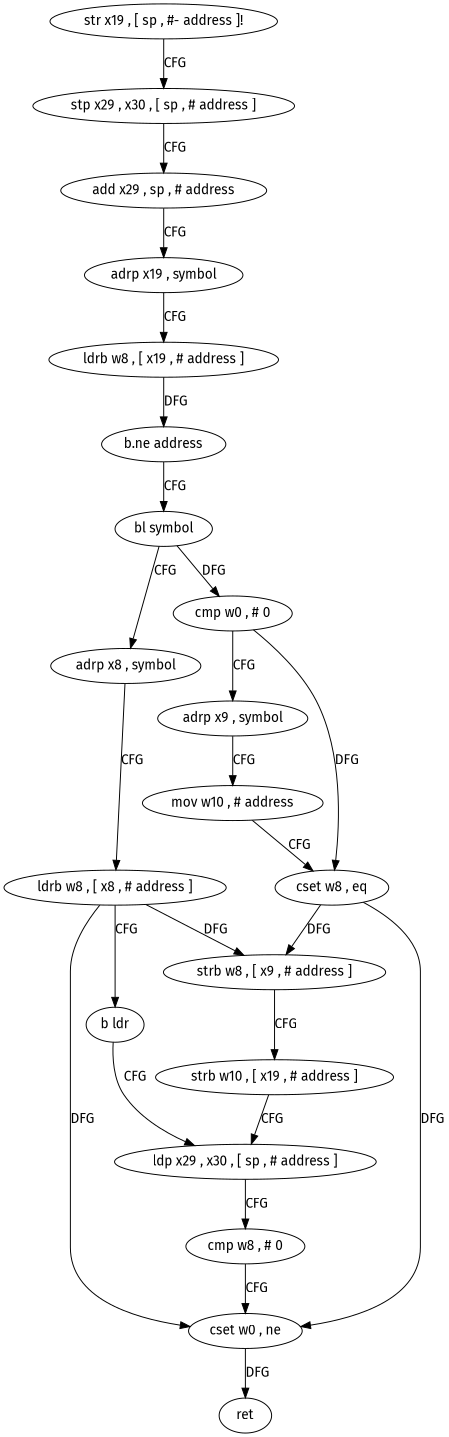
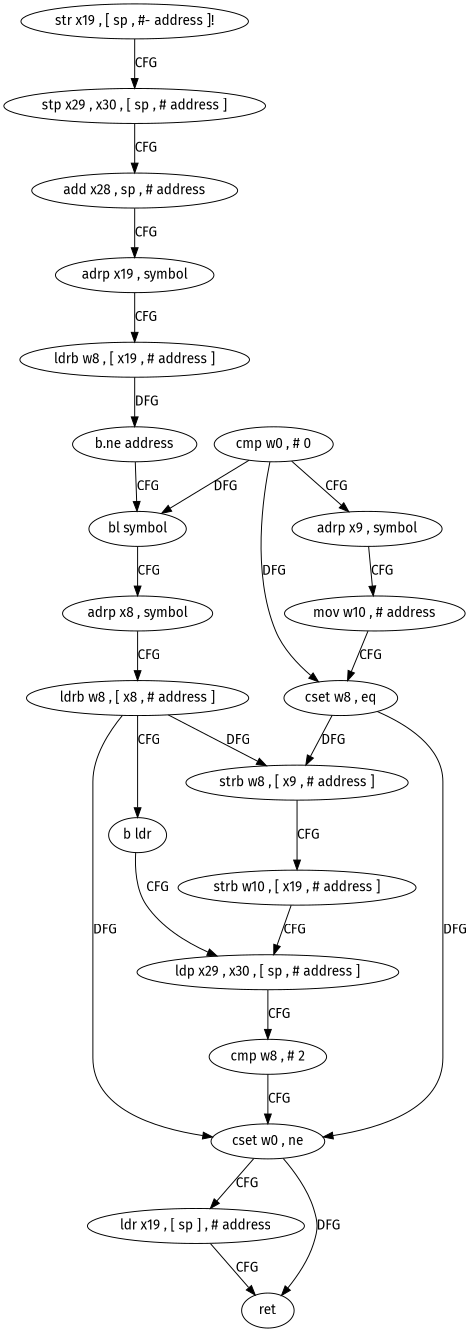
node "add x29 , sp , # address": label "add x29 , sp , # address" -> "add x28 , sp , # address"
edge "bl symbol" -> "cmp w0 , # 0": reversed
node "ldr x19 , [ sp ] , # address": added
node "cmp w8 , # 0": label "cmp w8 , # 0" -> "cmp w8 , # 2"
